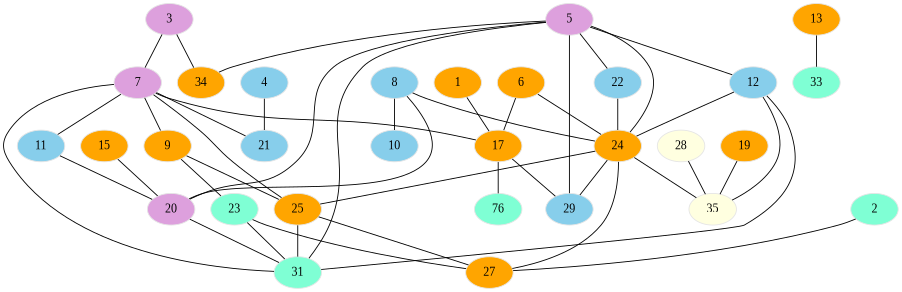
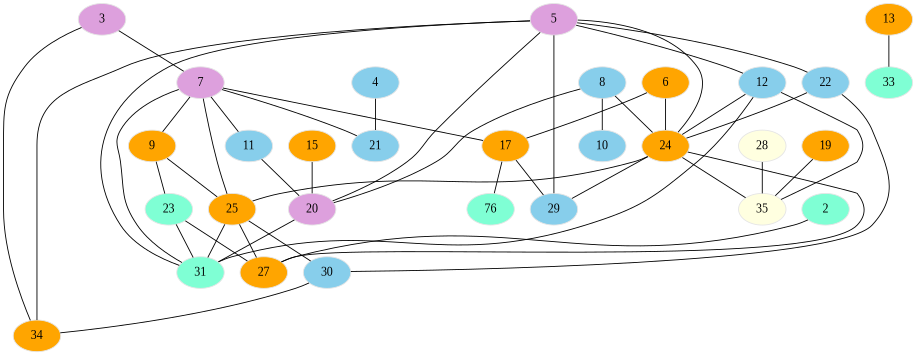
node "1": removed
node "30": added
